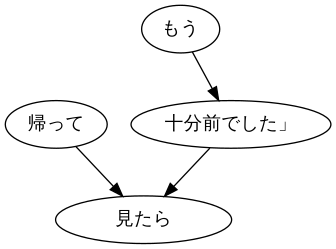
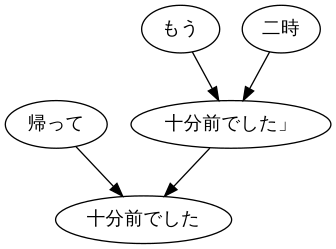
node "二時": added
node "見たら": label "見たら" -> "十分前でした"
